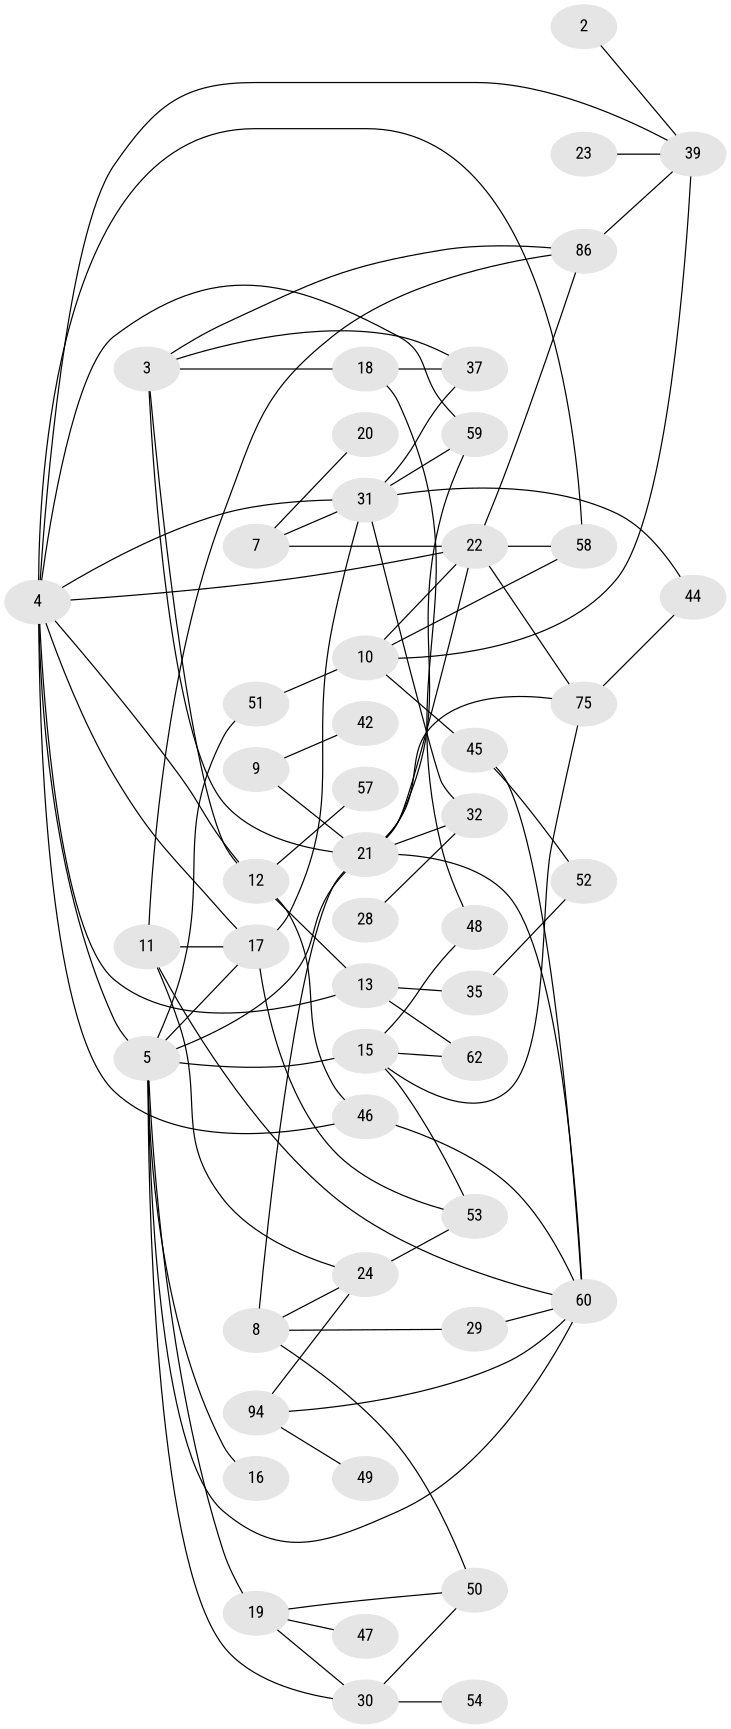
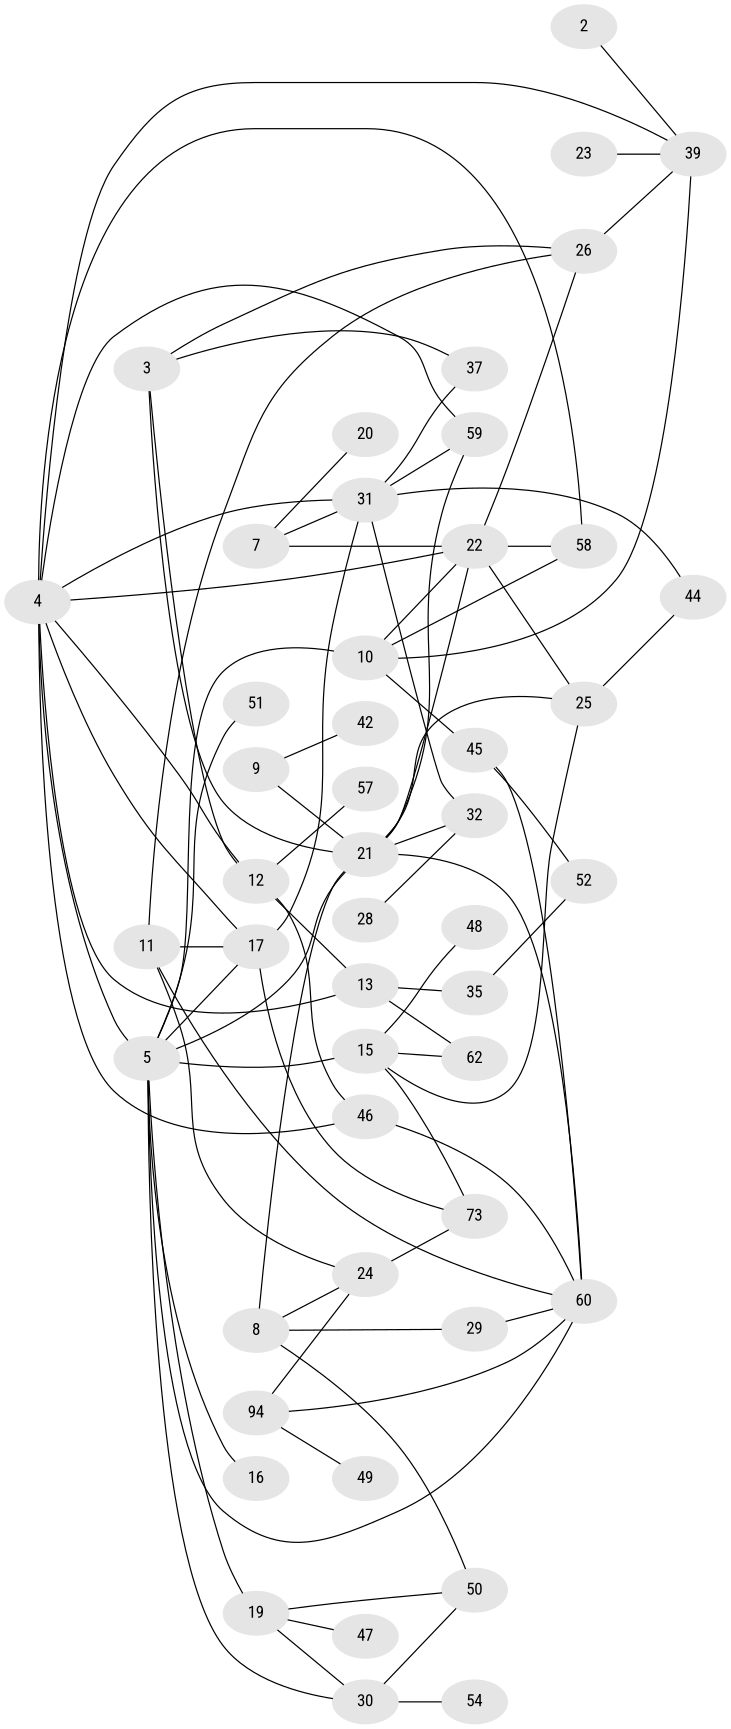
node "86": label "86" -> "26"
node "18": removed
edge "10" -- "51": now "10" -- "5"
node "75": label "75" -> "25"
node "53": label "53" -> "73"
